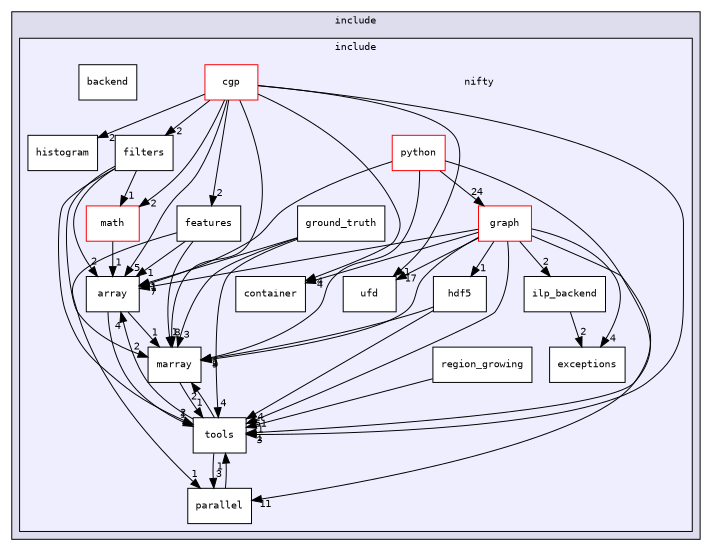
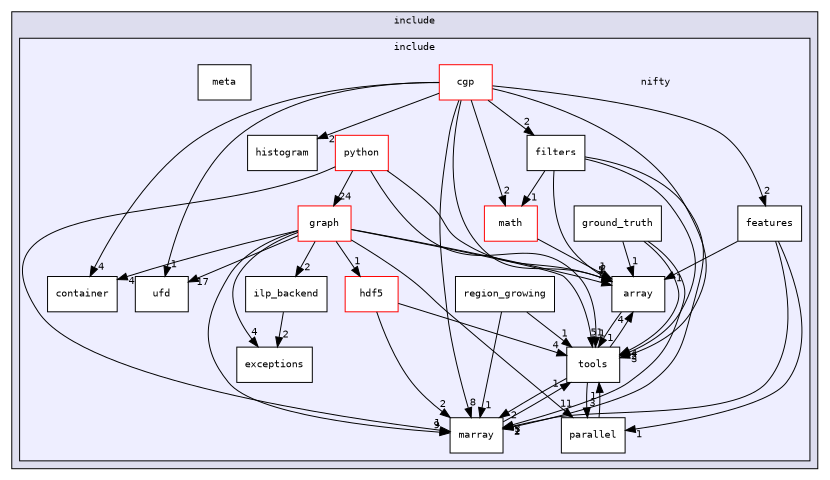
node "backend": label "backend" -> "meta"
node "hdf5": color black -> red
edge "array" -> "marray": now "region_growing" -> "marray"
